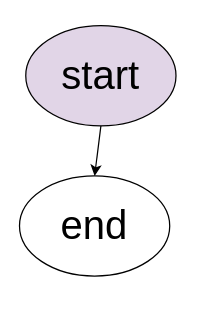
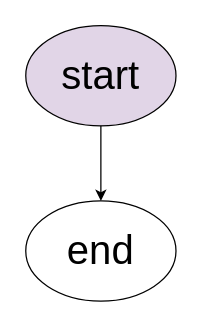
node "end": moved (94, 226) -> (101, 251)
